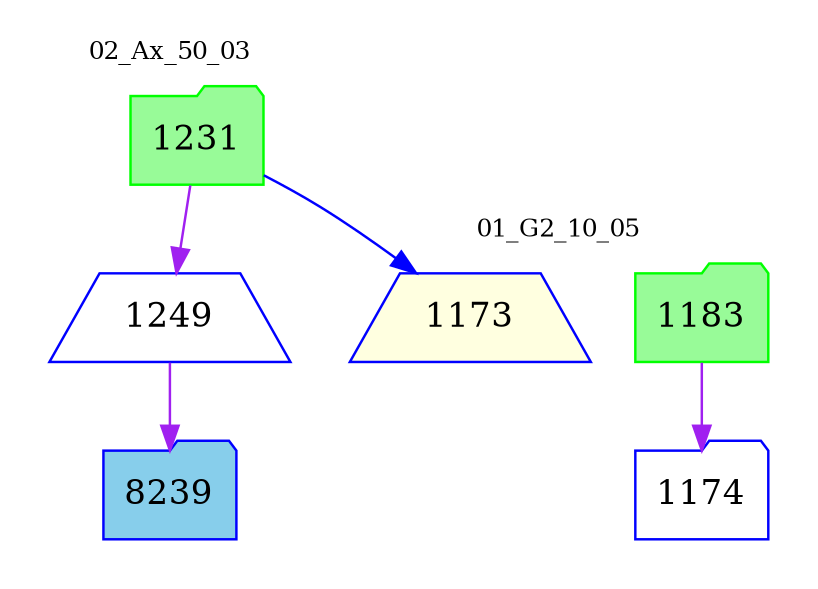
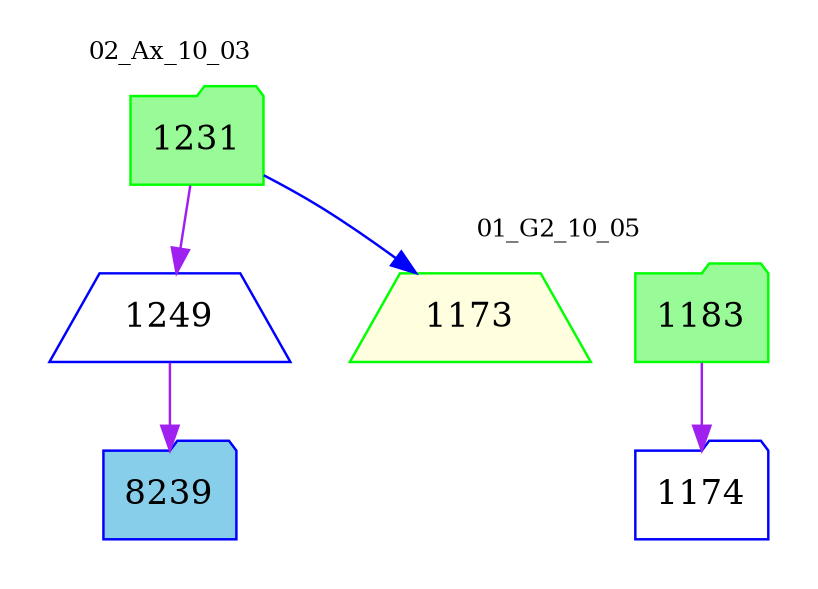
cluster "02_Ax_50_03": label "02_Ax_50_03" -> "02_Ax_10_03"
node "1173": color blue -> green
